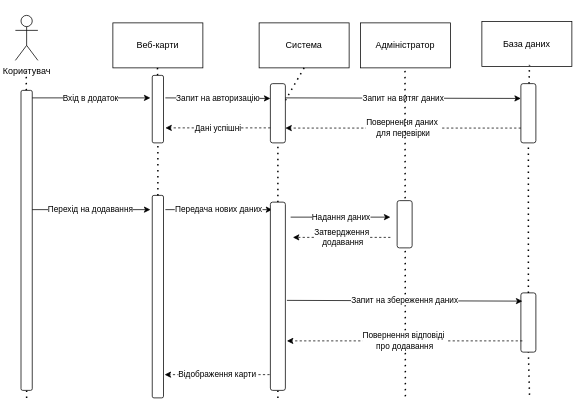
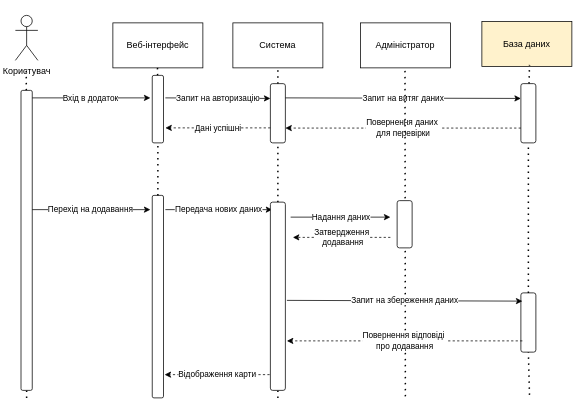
node "База даних": fillcolor #ffffff -> #fff2cc
node "Веб-карти": label "Веб-карти" -> "Веб-інтерфейс"
node "Система": moved (304, 45) -> (278, 45)
